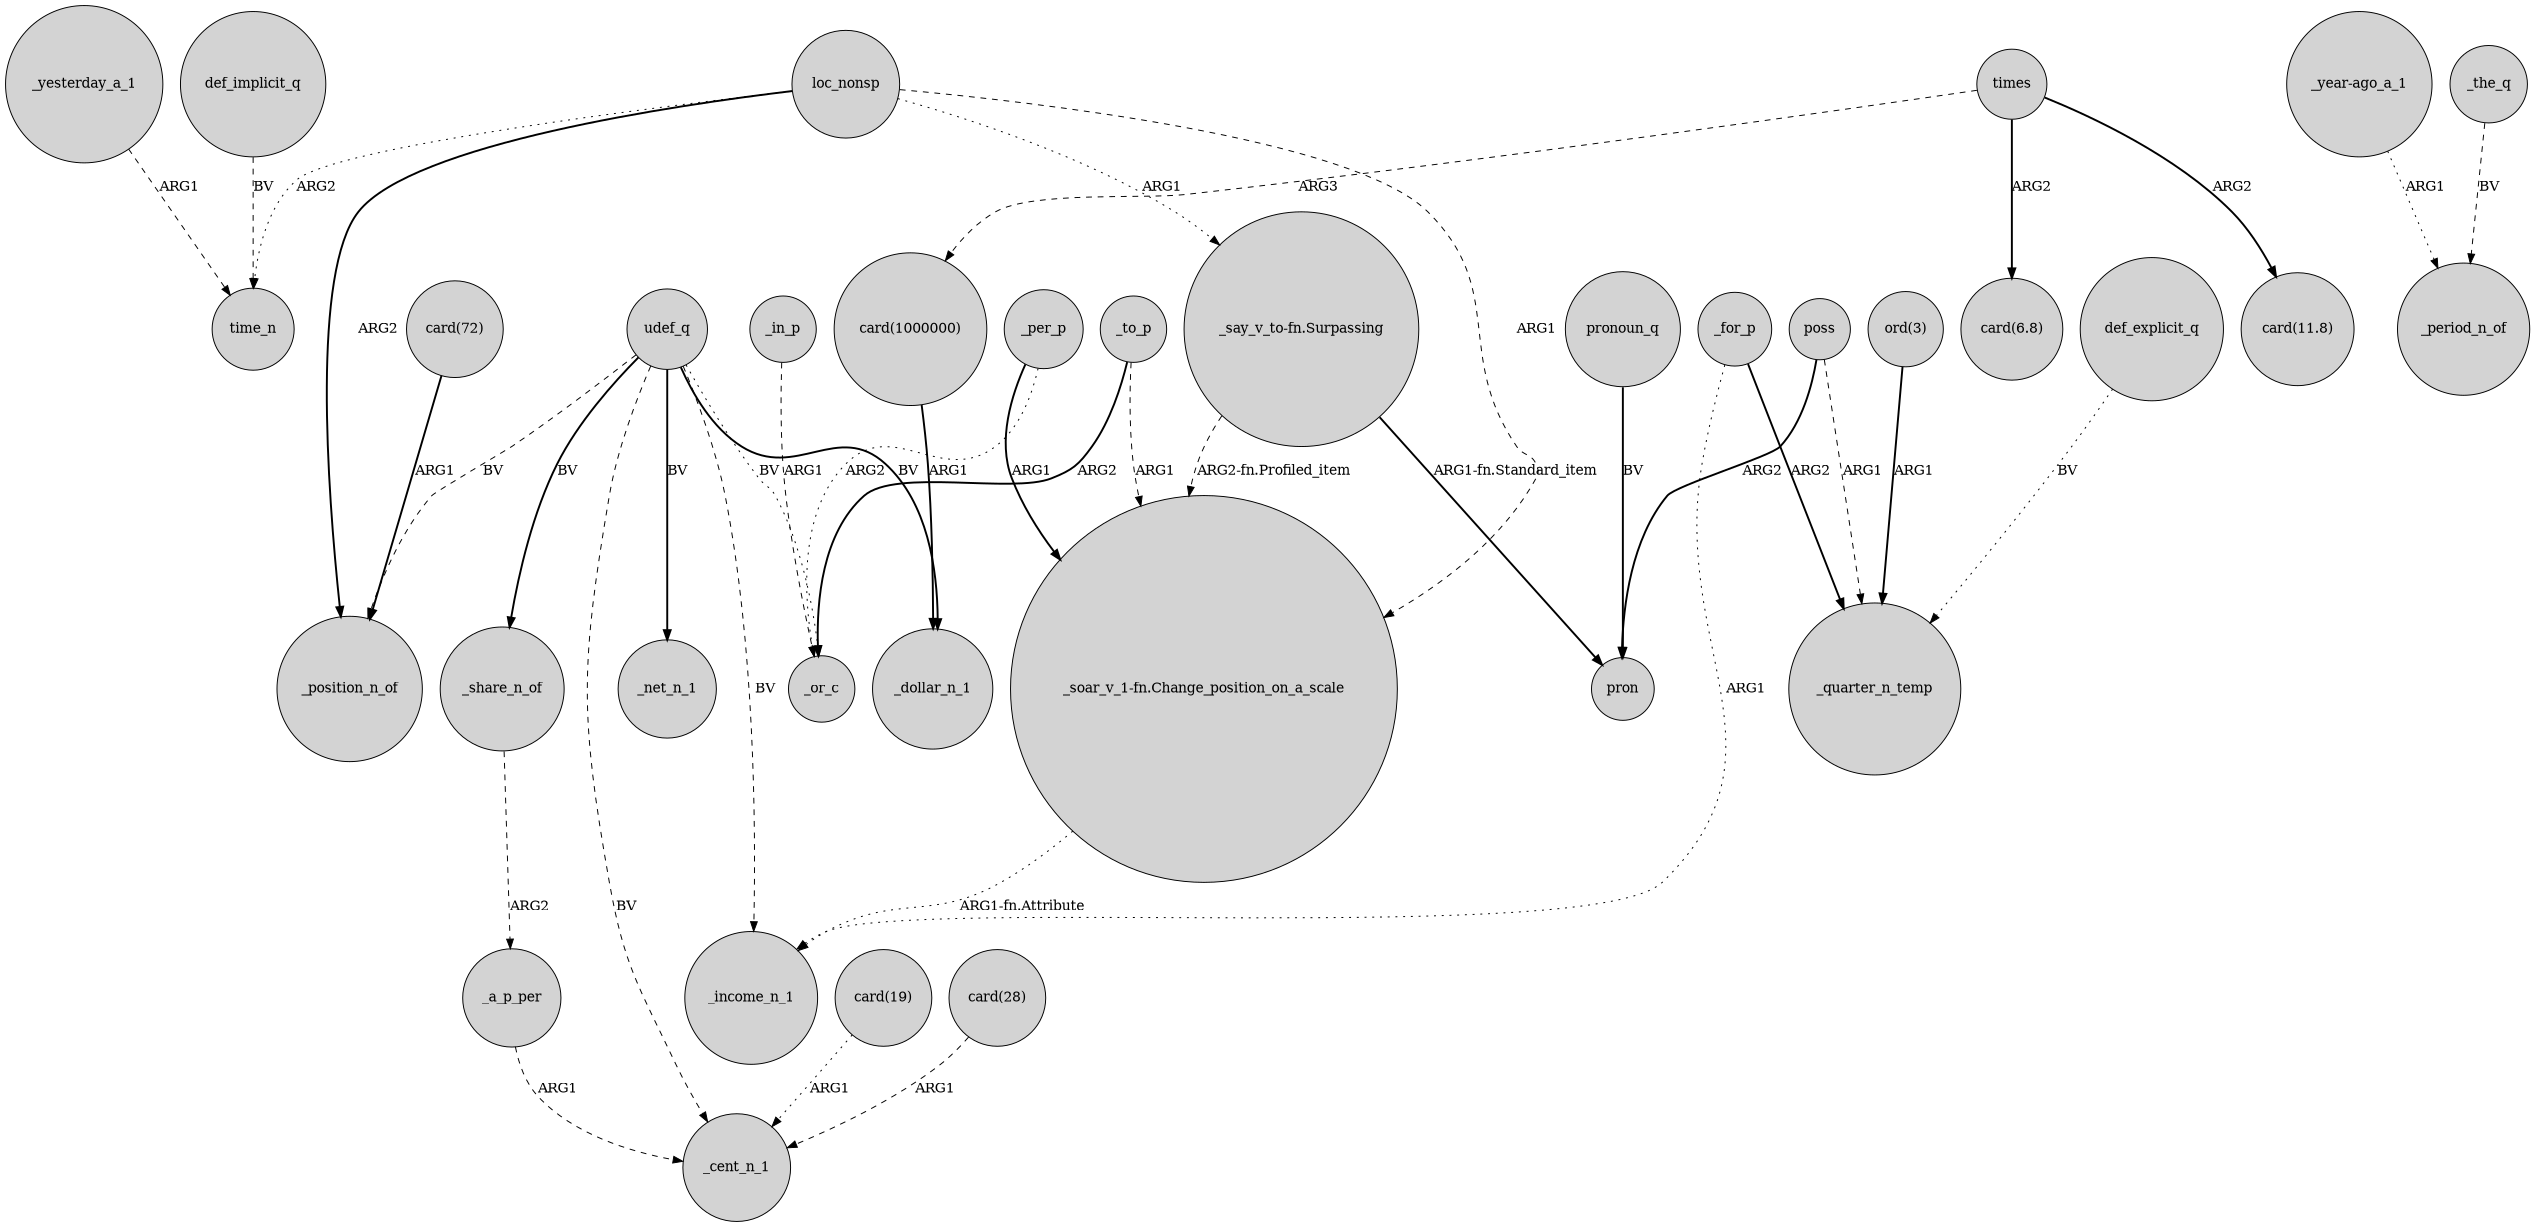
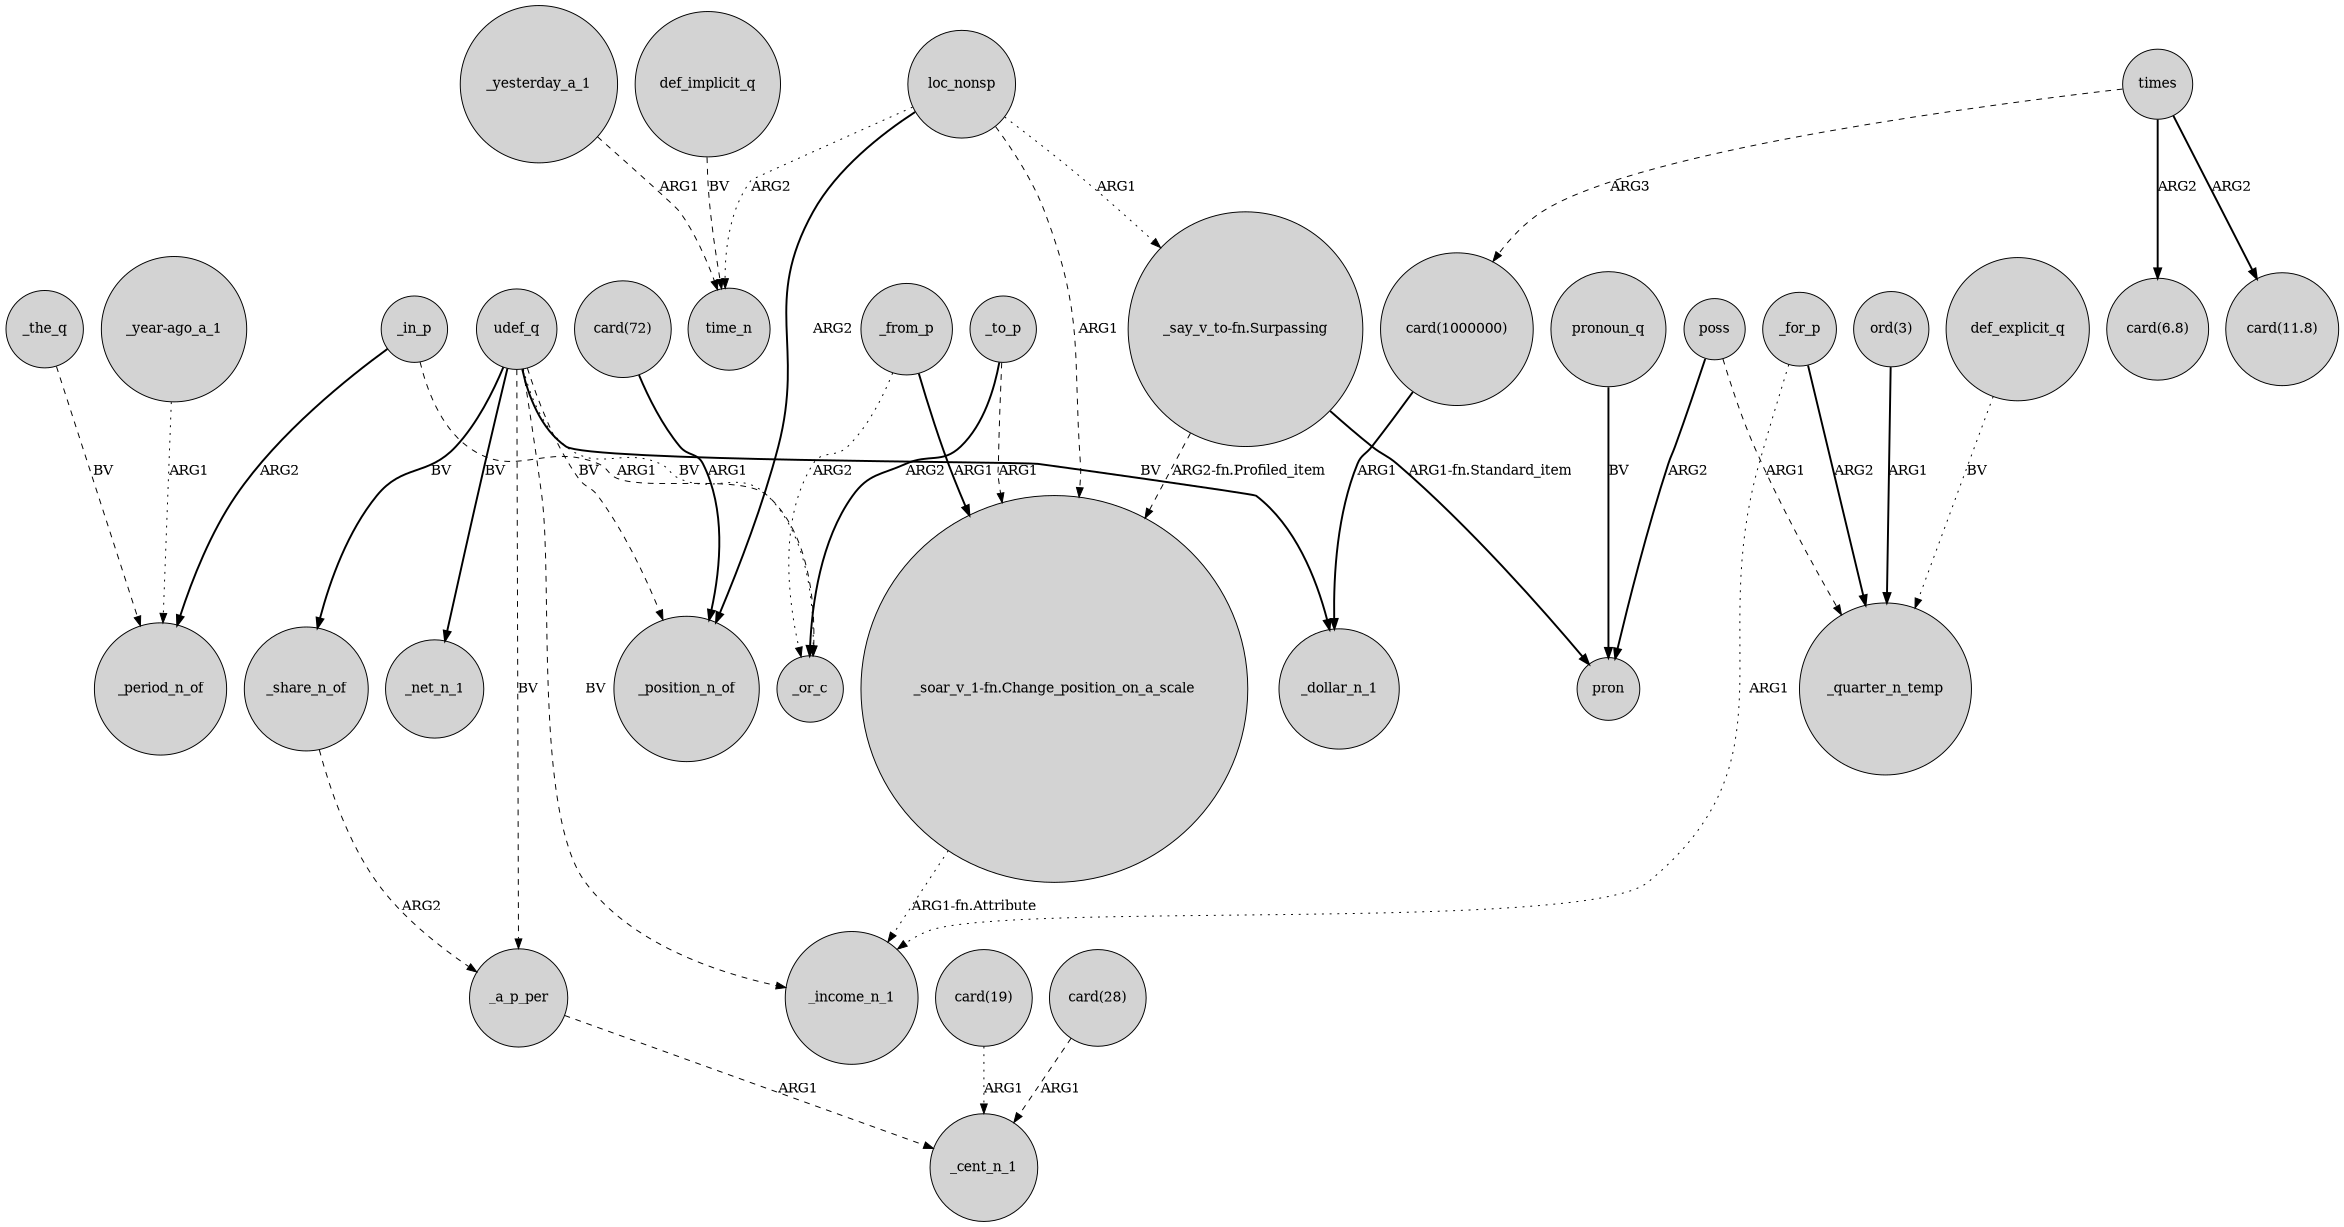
node "_per_p": label "_per_p" -> "_from_p"
edge "_in_p" -> "_period_n_of": added, label "ARG2"
edge "udef_q" -> "_cent_n_1": now "udef_q" -> "_a_p_per"
